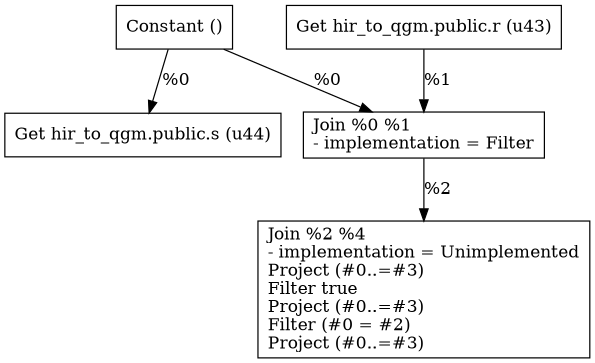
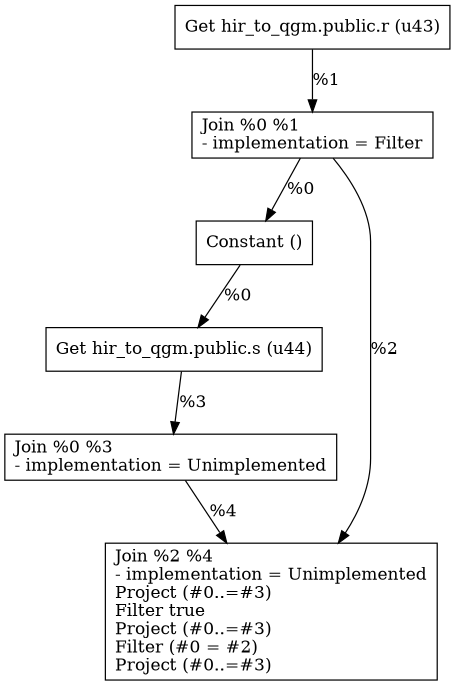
edge "Constant ()" -> "Join %0 %1 - implementation = Filter": reversed
node "Join %0 %3 - implementation = Unimplemented": added
